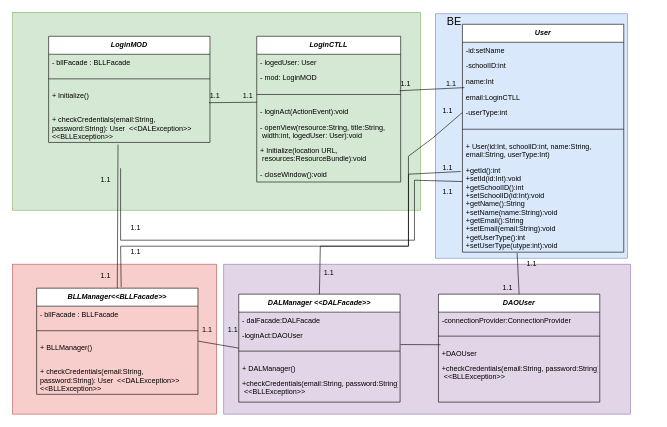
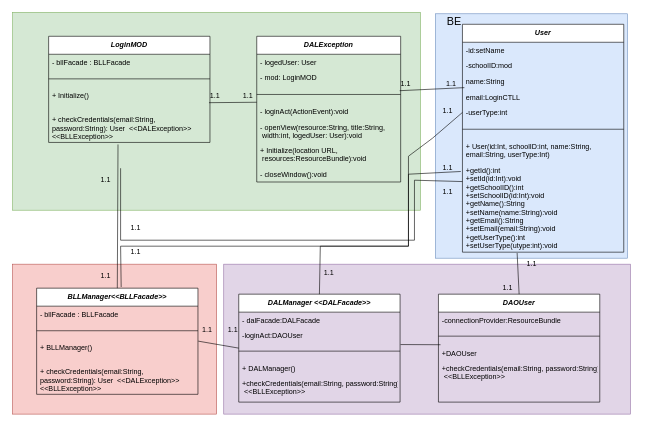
node "LoginCTLL": label "LoginCTLL" -> "DALException"
node "-schoolID:int": label "-schoolID:int" -> "-schoolID:mod"
node "name:Int": label "name:Int" -> "name:String"
node "-connectionProvider:ConnectionProvider": label "-connectionProvider:ConnectionProvider" -> "-connectionProvider:ResourceBundle"
